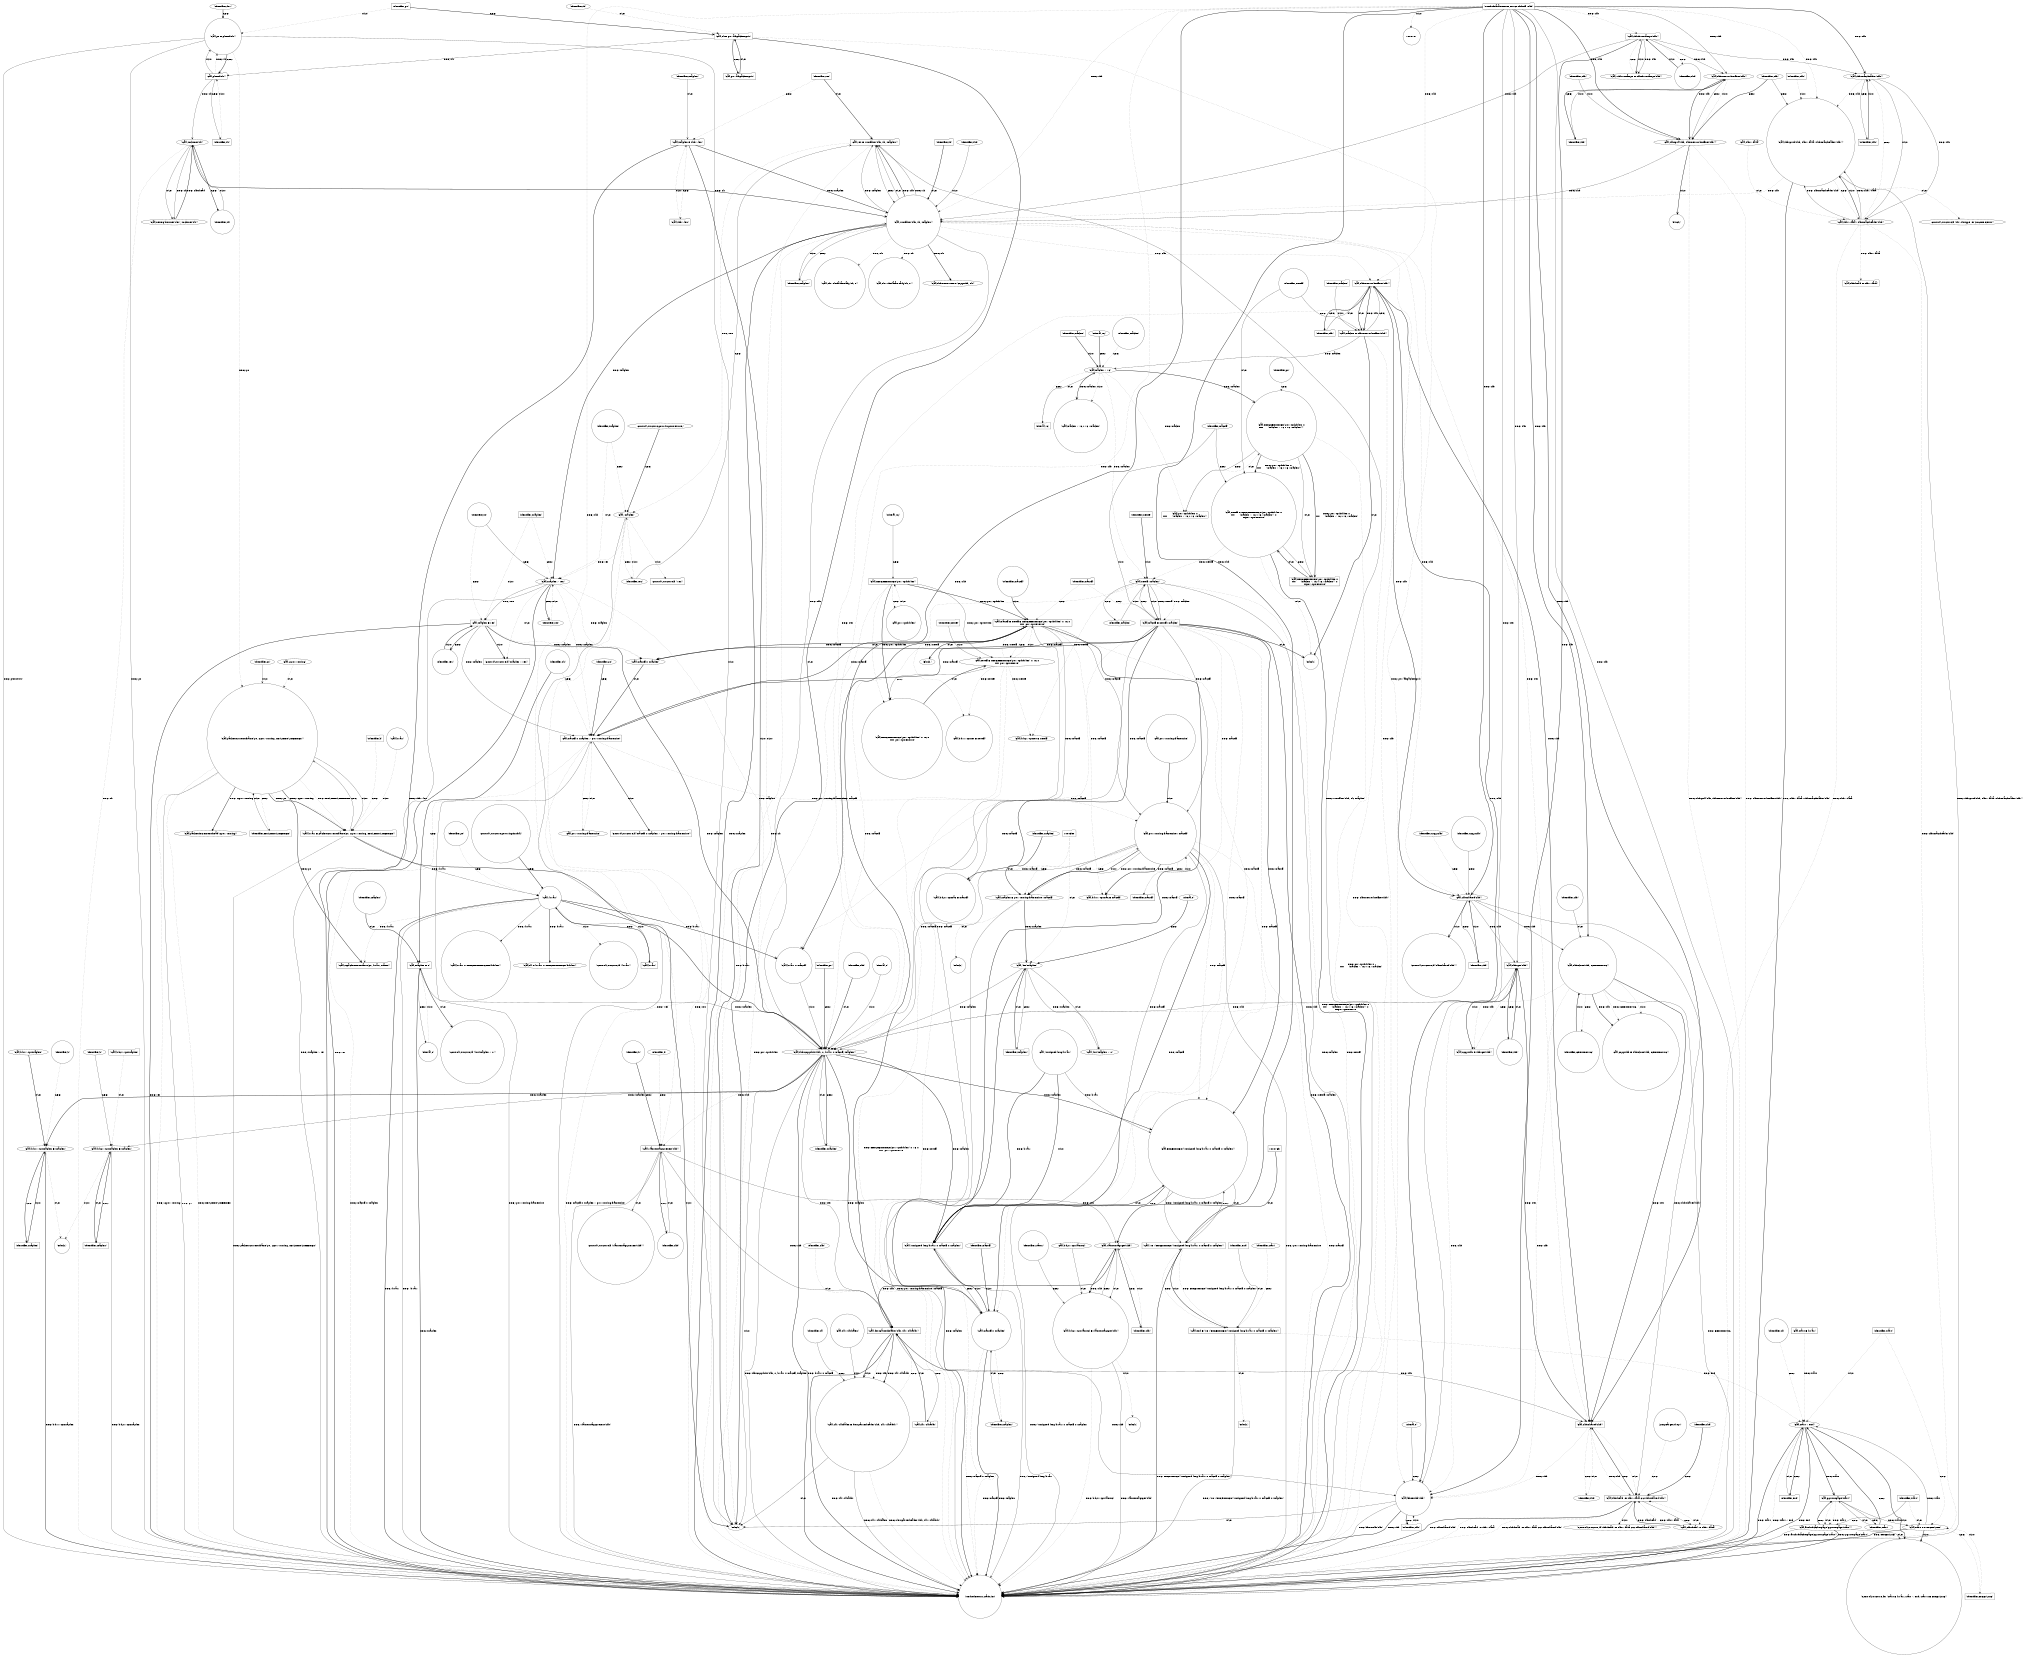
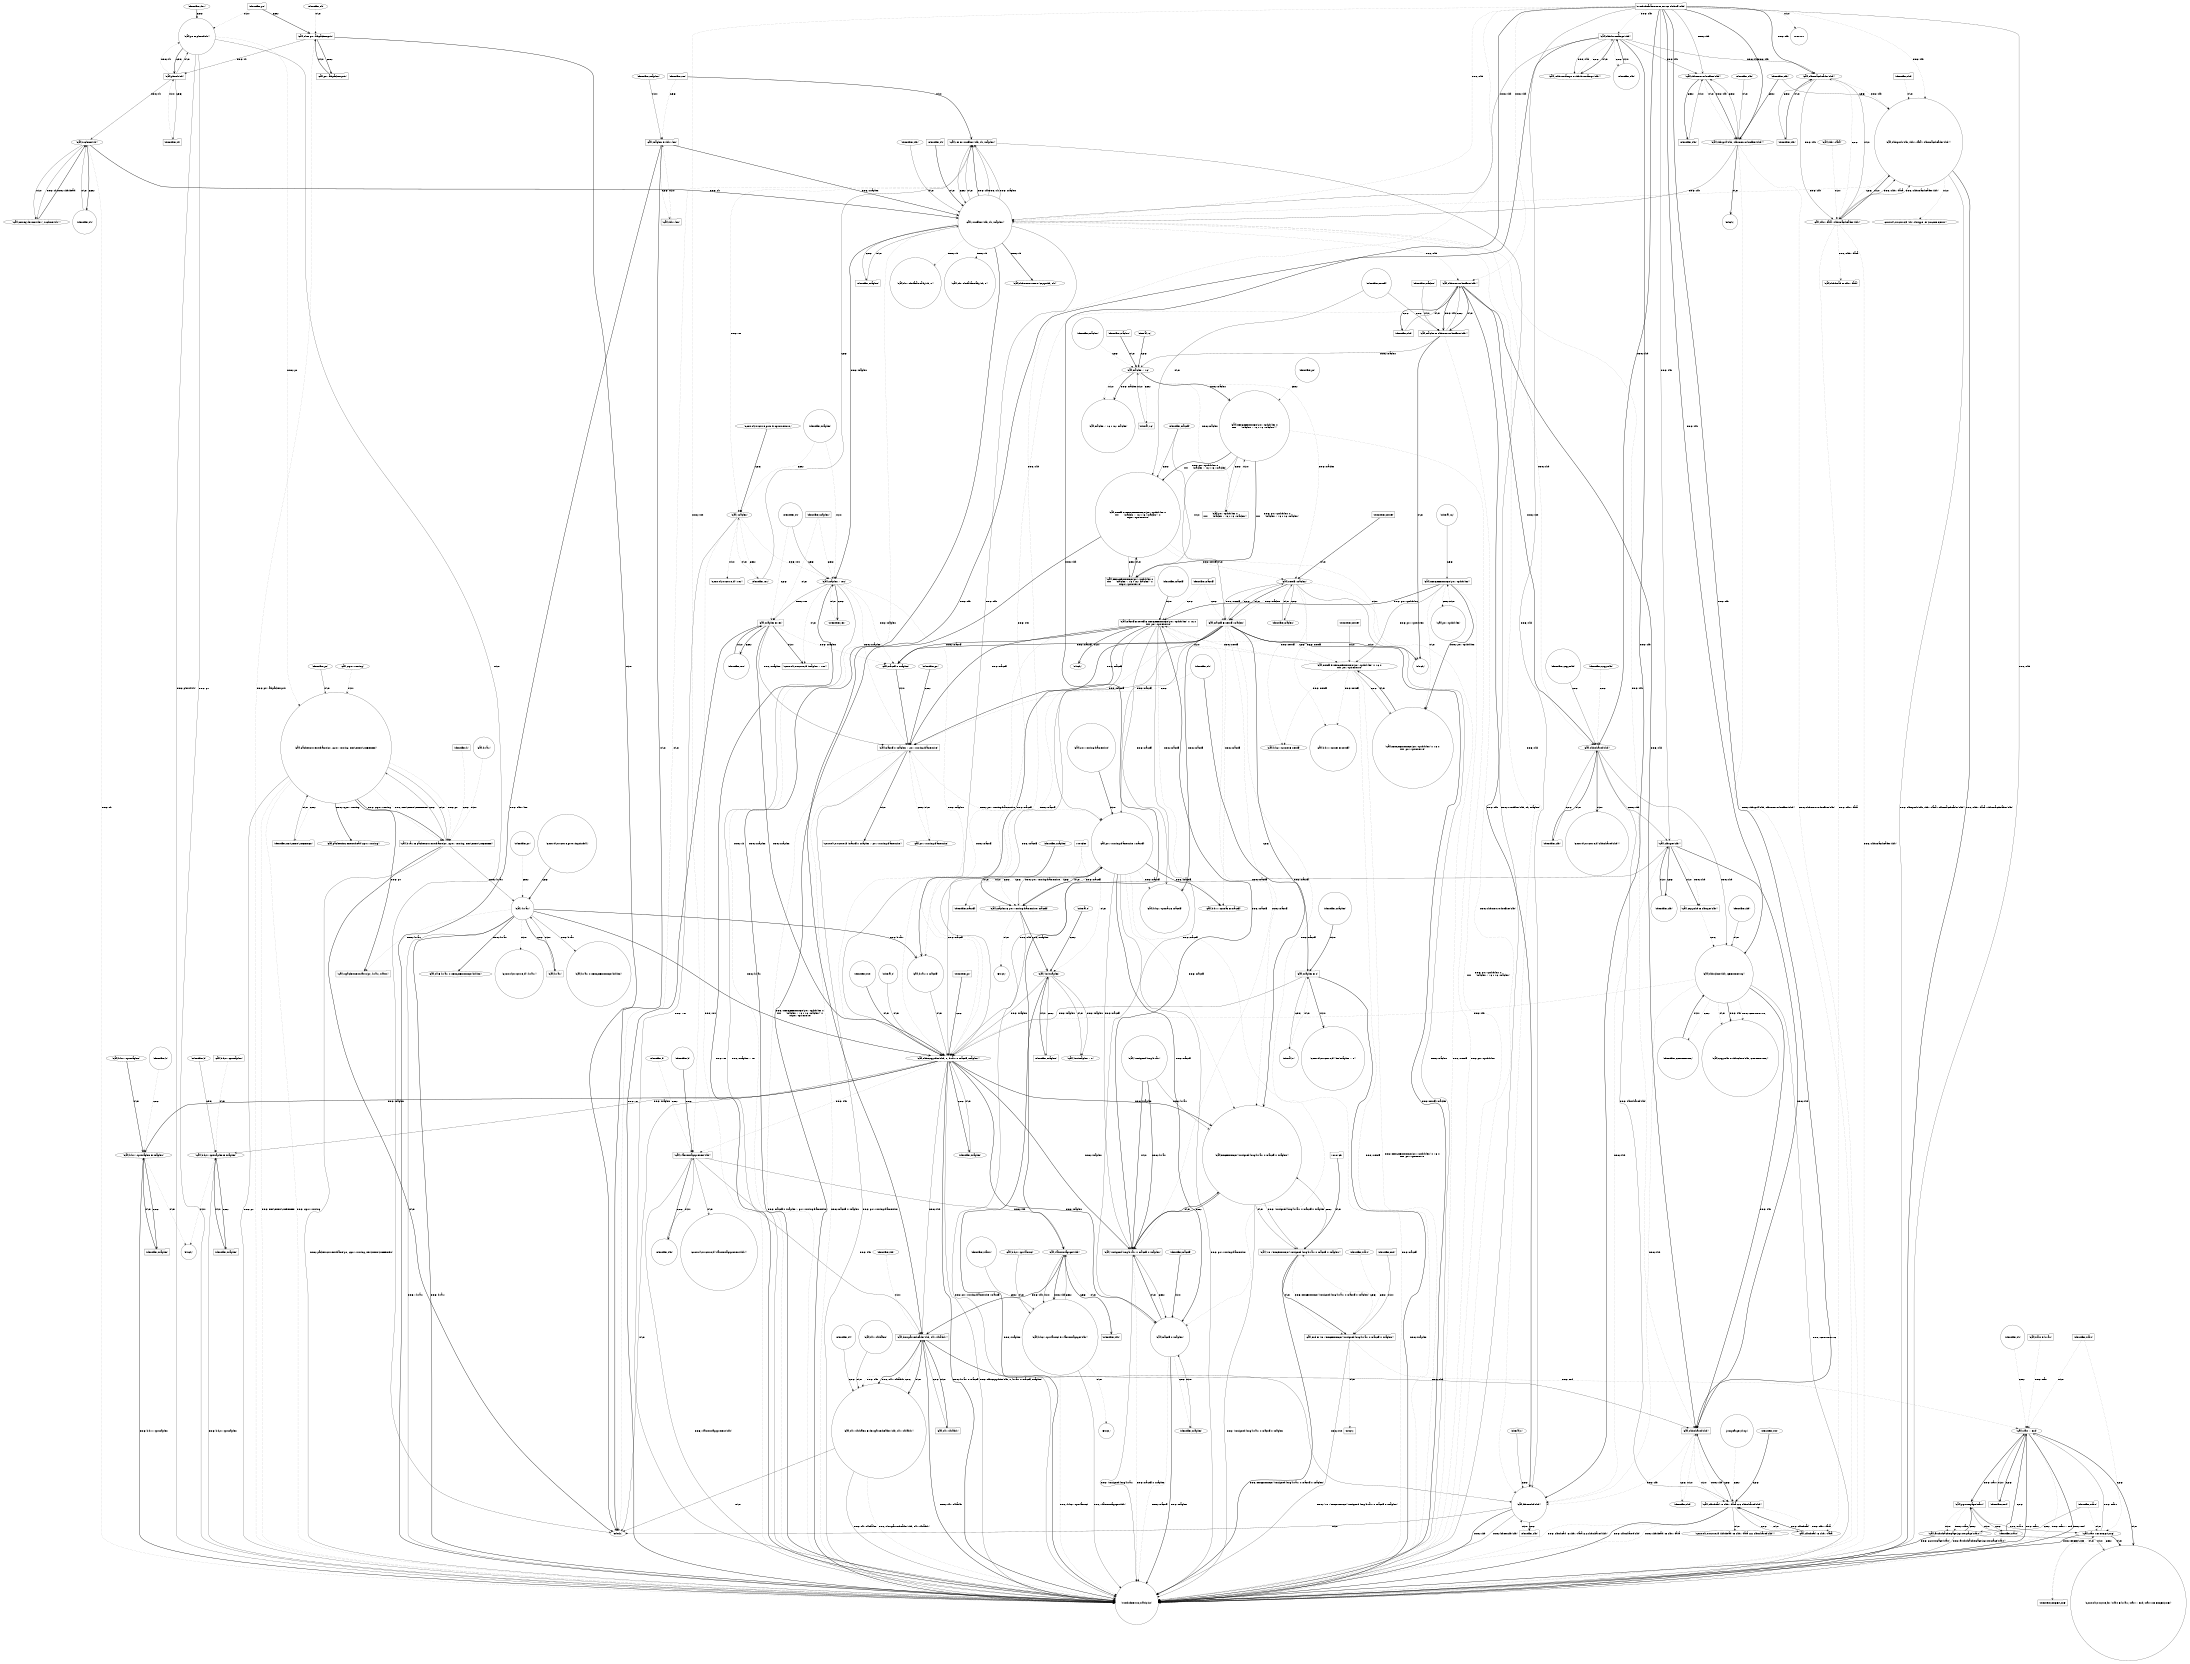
edge "(MethodParameterIn,struct sk_buff *skb)" -> "(Call,dev_parse_header(skb, sll->sll_addr))": now "(Call,skb_hwtstamps(skb))" -> "(Call,dev_parse_header(skb, sll->sll_addr))"
node "(Call,h.raw + TPACKET_TPACKET(hdrlen))": label "(Call,h.raw + TPACKET_TPACKET(hdrlen))" -> "(Call,h.raw + TPACKET_ALIGN(hdrlen))"
edge "(Call,copy_skb = skb_get(skb))" -> "(Call,skb_get(skb))": now "(Call,copy_skb = skb_get(skb))" -> "(Call,skb_clone(skb, GFP_ATOMIC))"
